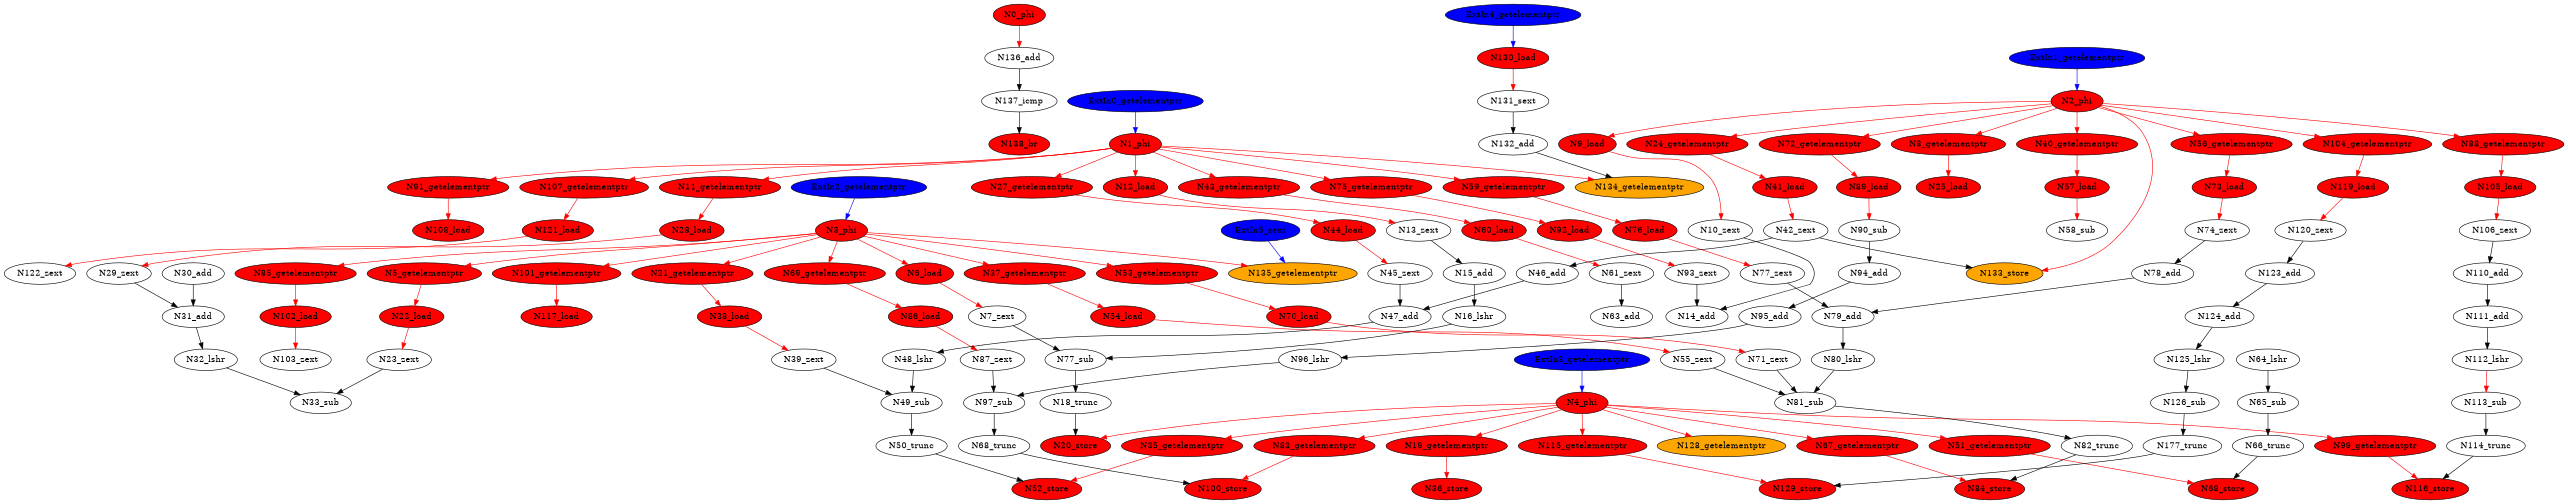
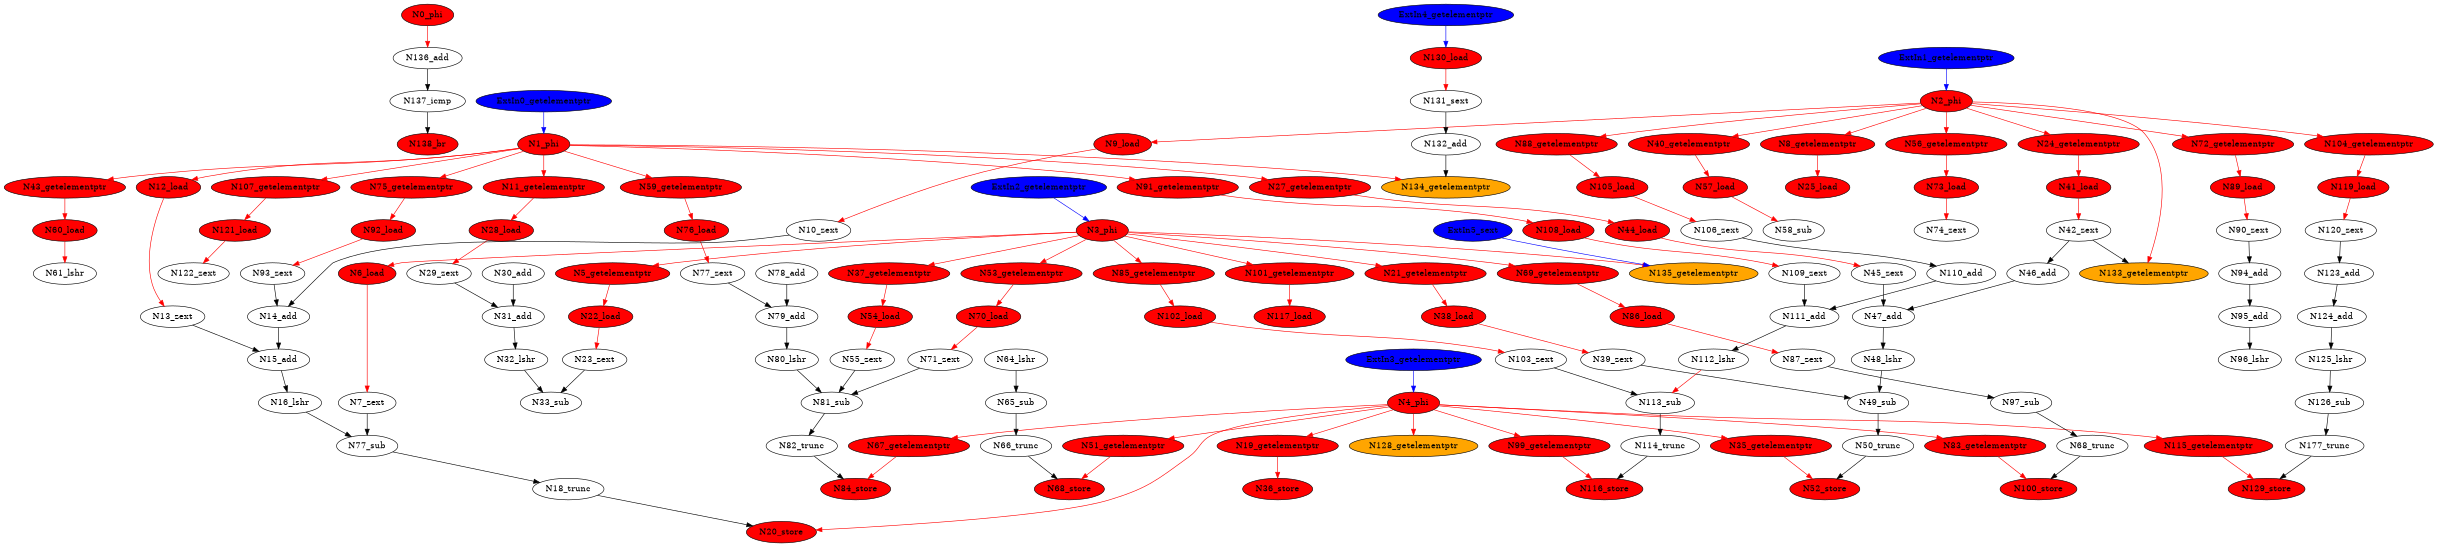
node "N90_sub": label "N90_sub" -> "N90_zext"
edge "N74_zext" -> "N78_add": removed
node "N61_zext": label "N61_zext" -> "N61_lshr"
node "N109_zext": added
node "N133_store": label "N133_store" -> "N133_getelementptr"
node "N63_add": removed
edge "N14_add" -> "N15_add": added
edge "N96_lshr" -> "N97_sub": removed
edge "N103_zext" -> "N113_sub": added
